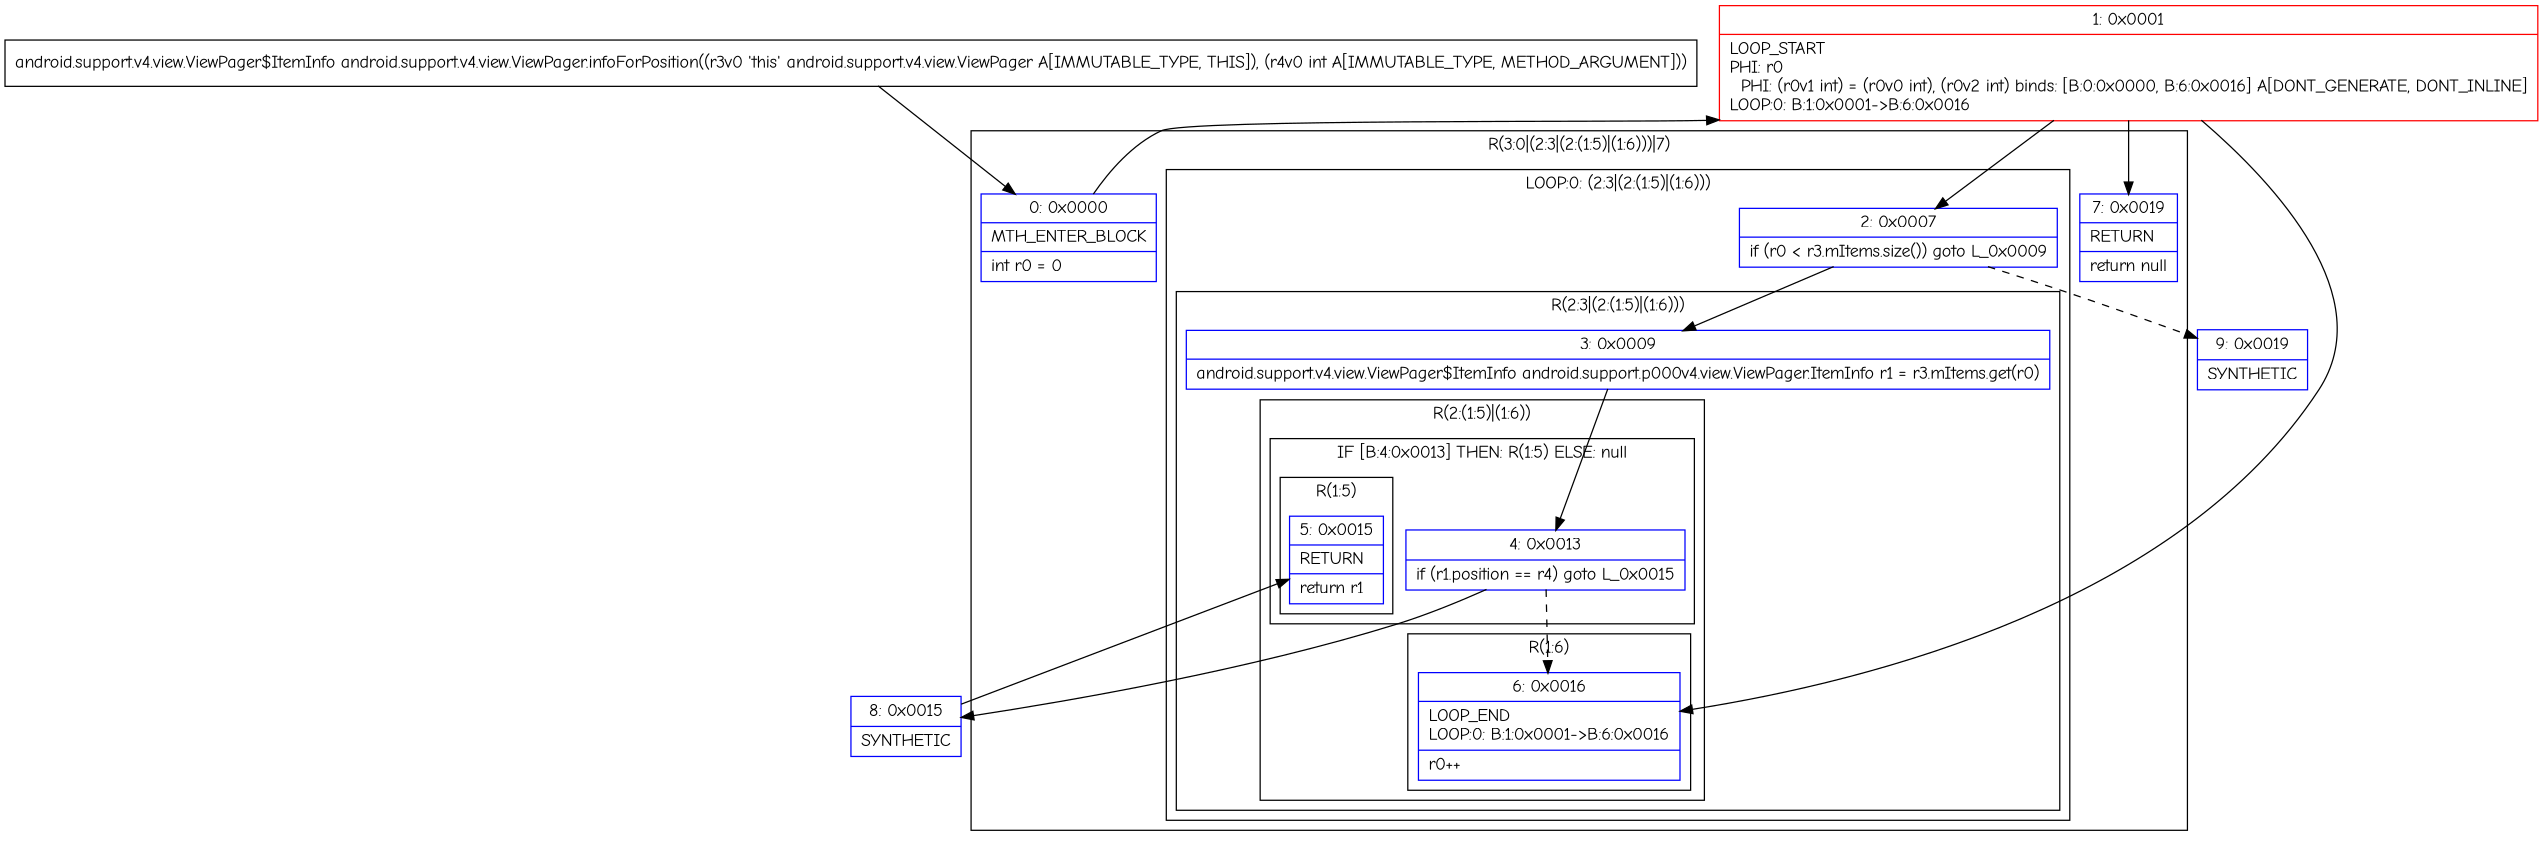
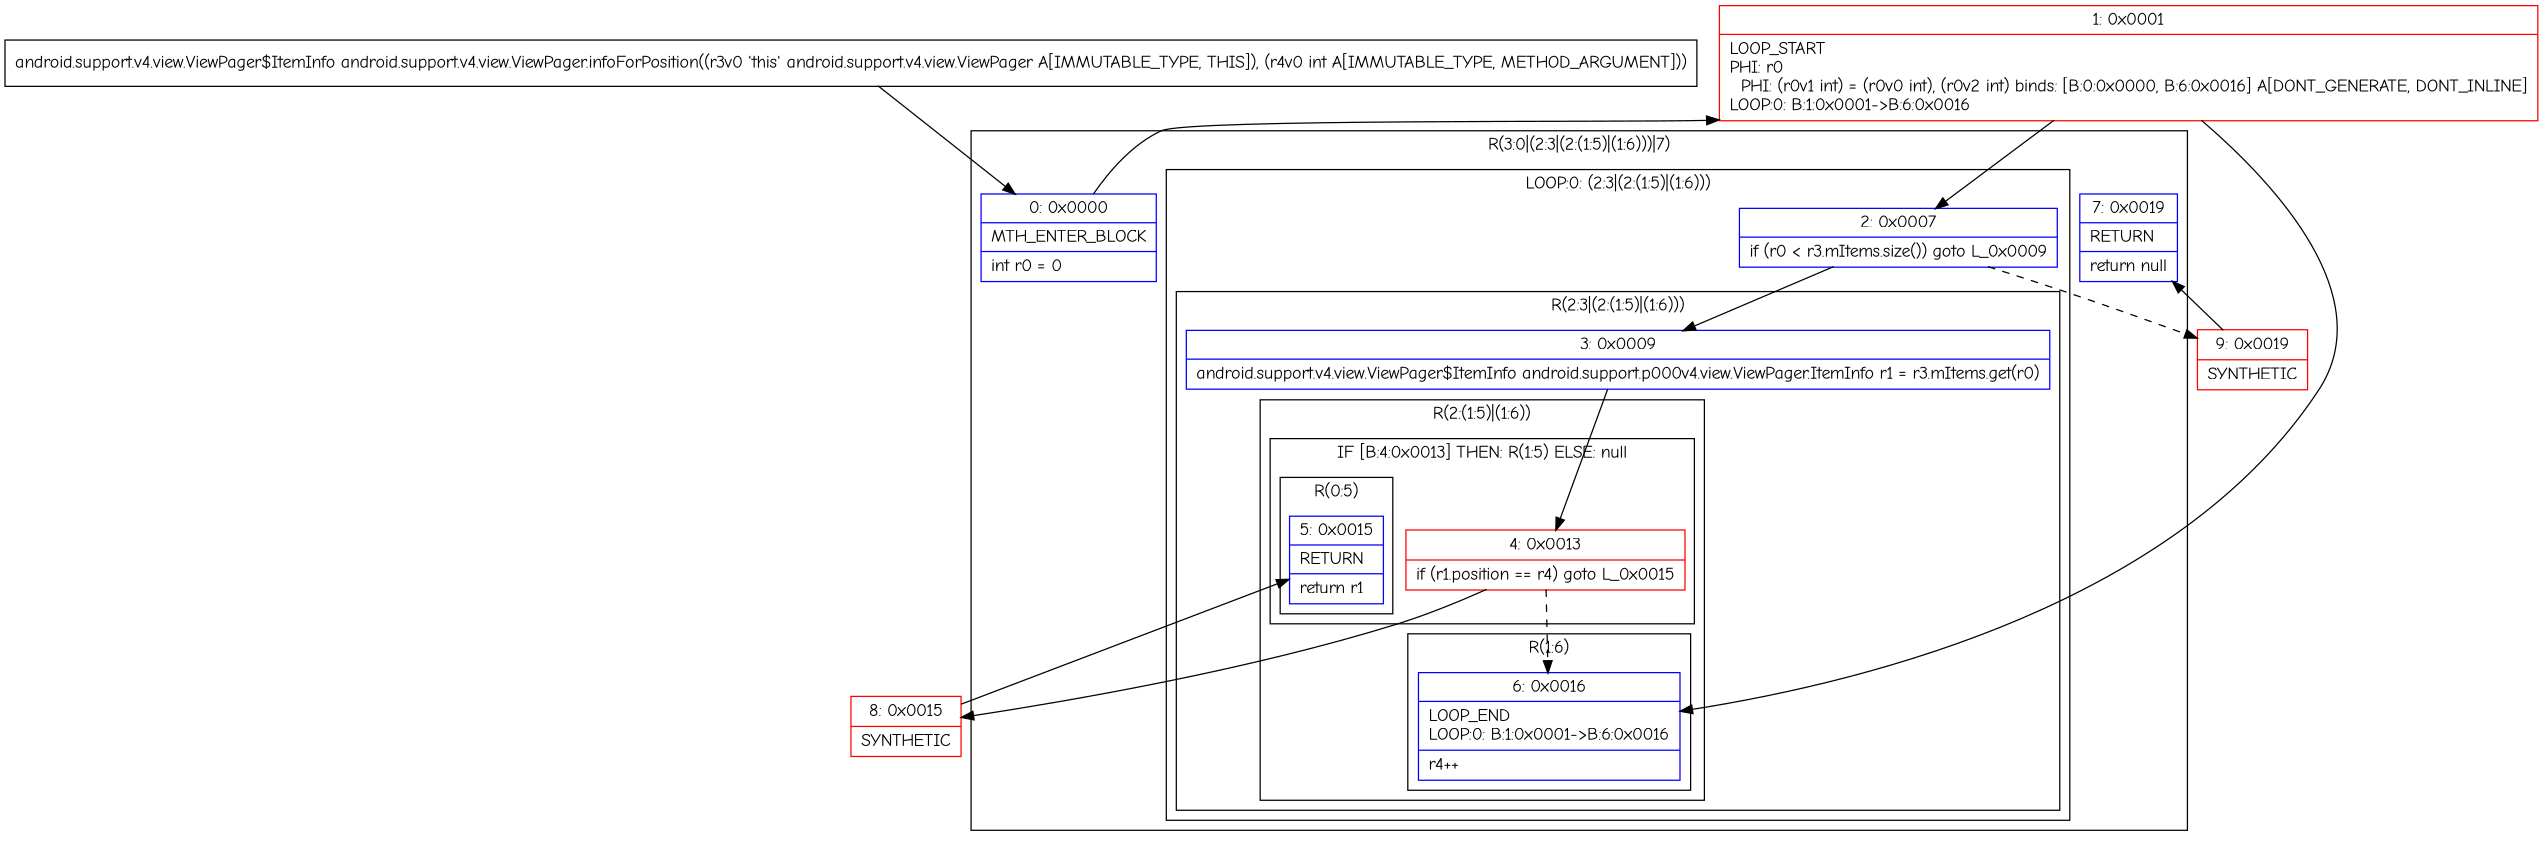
edge "1: 0x0001" -> "7: 0x0019": now "9: 0x0019" -> "7: 0x0019"
node "9: 0x0019": color blue -> red
cluster "R(1:5)": label "R(1:5)" -> "R(0:5)"
node "4: 0x0013": color blue -> red
node "8: 0x0015": color blue -> red
node "6: 0x0016": text "r0++" -> "r4++"
